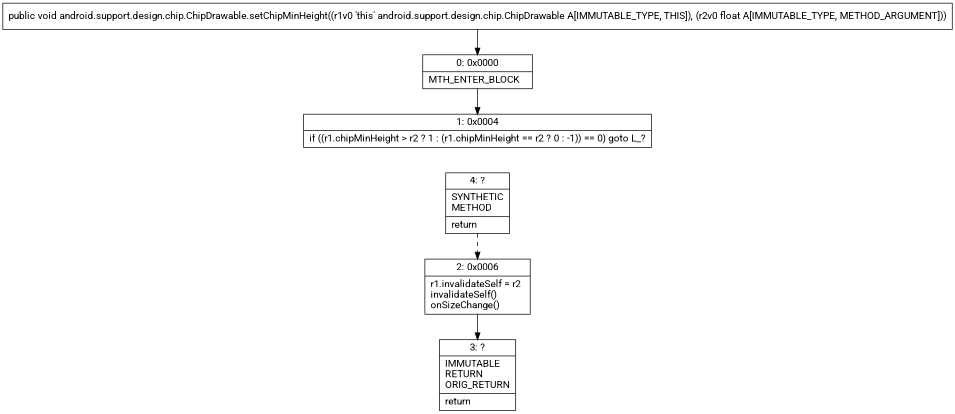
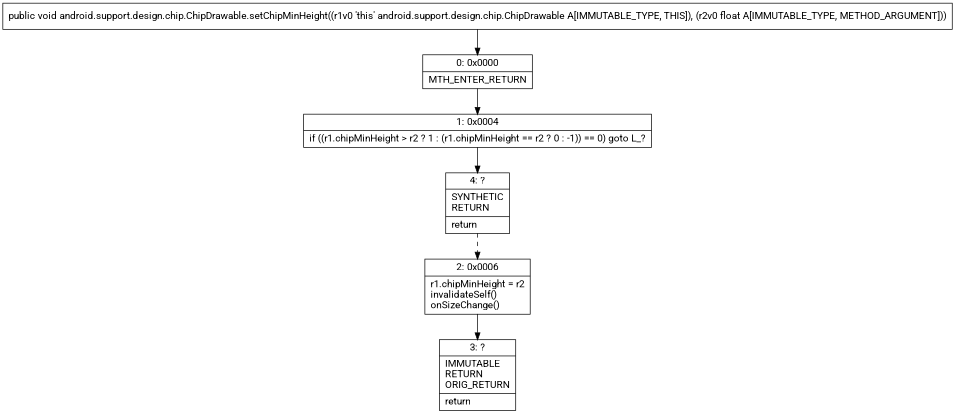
node "0: 0x0000": text "MTH_ENTER_BLOCK" -> "MTH_ENTER_RETURN"
edge "1: 0x0004" -> "4: ?": added
node "4: ?": text "METHOD" -> "RETURN"
node "2: 0x0006": text "r1.invalidateSelf = r2" -> "r1.chipMinHeight = r2"
